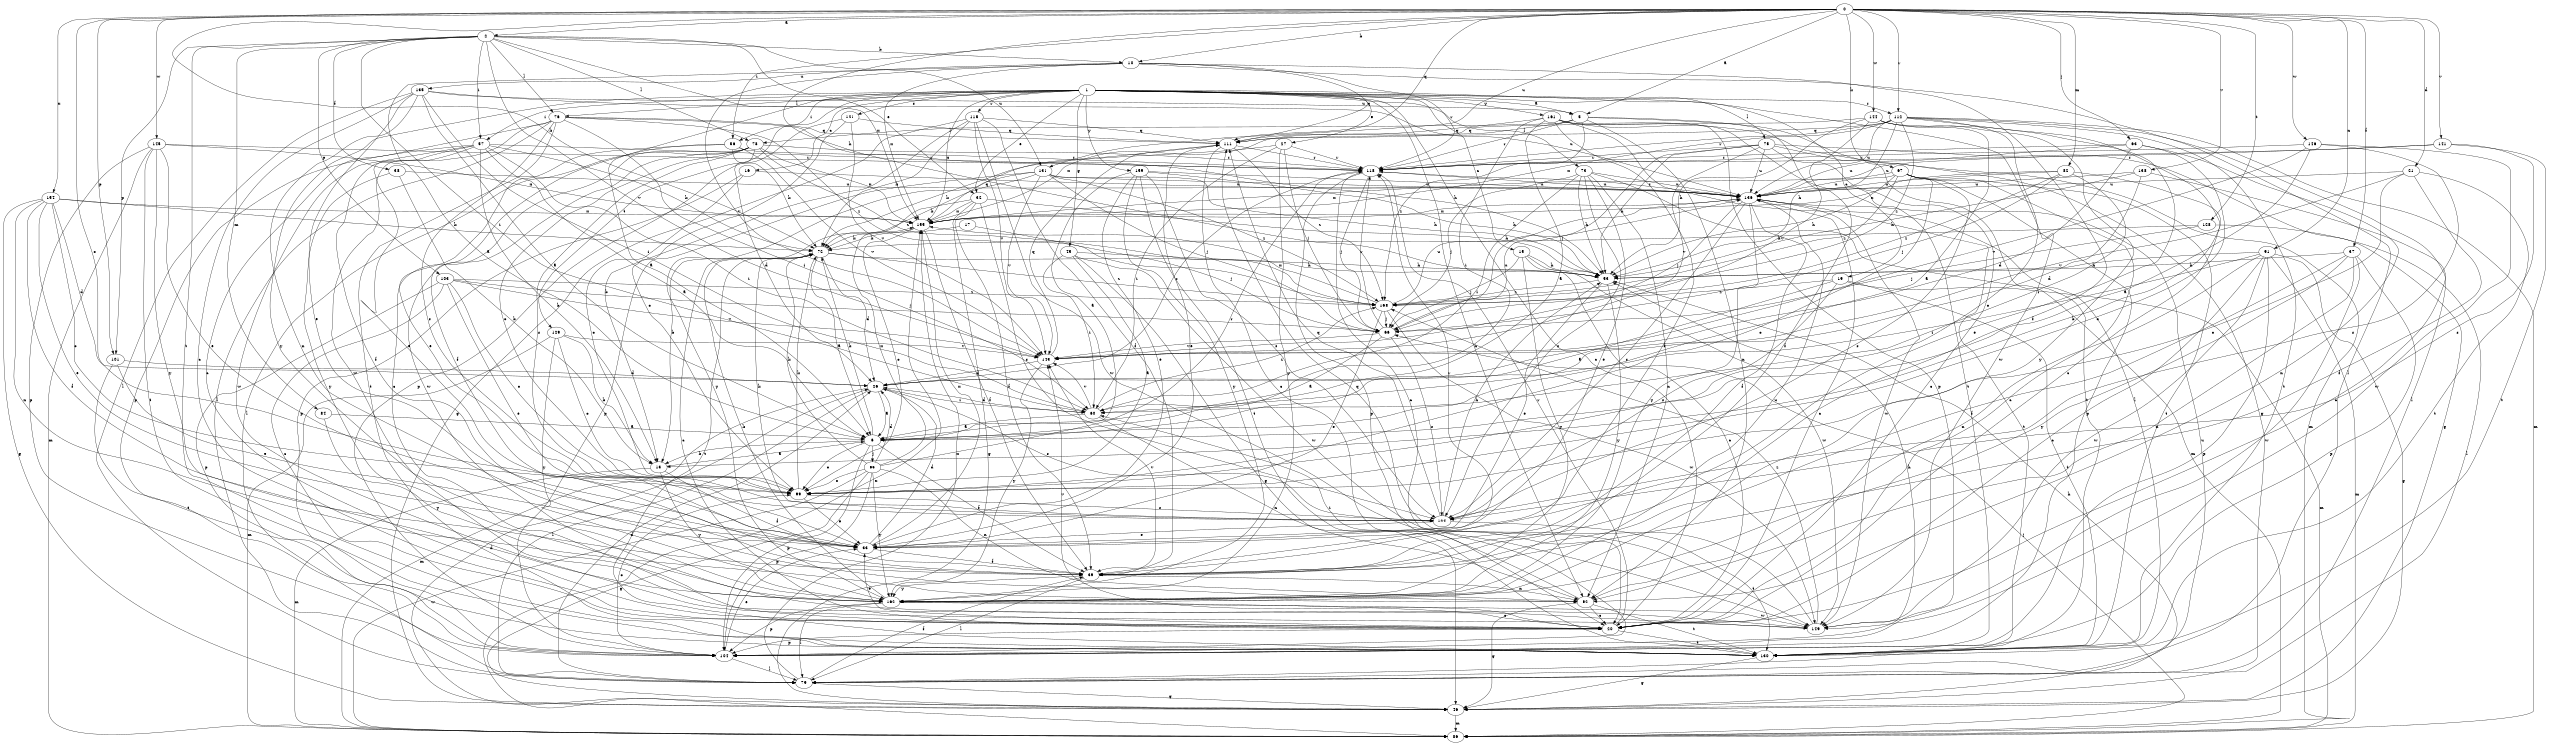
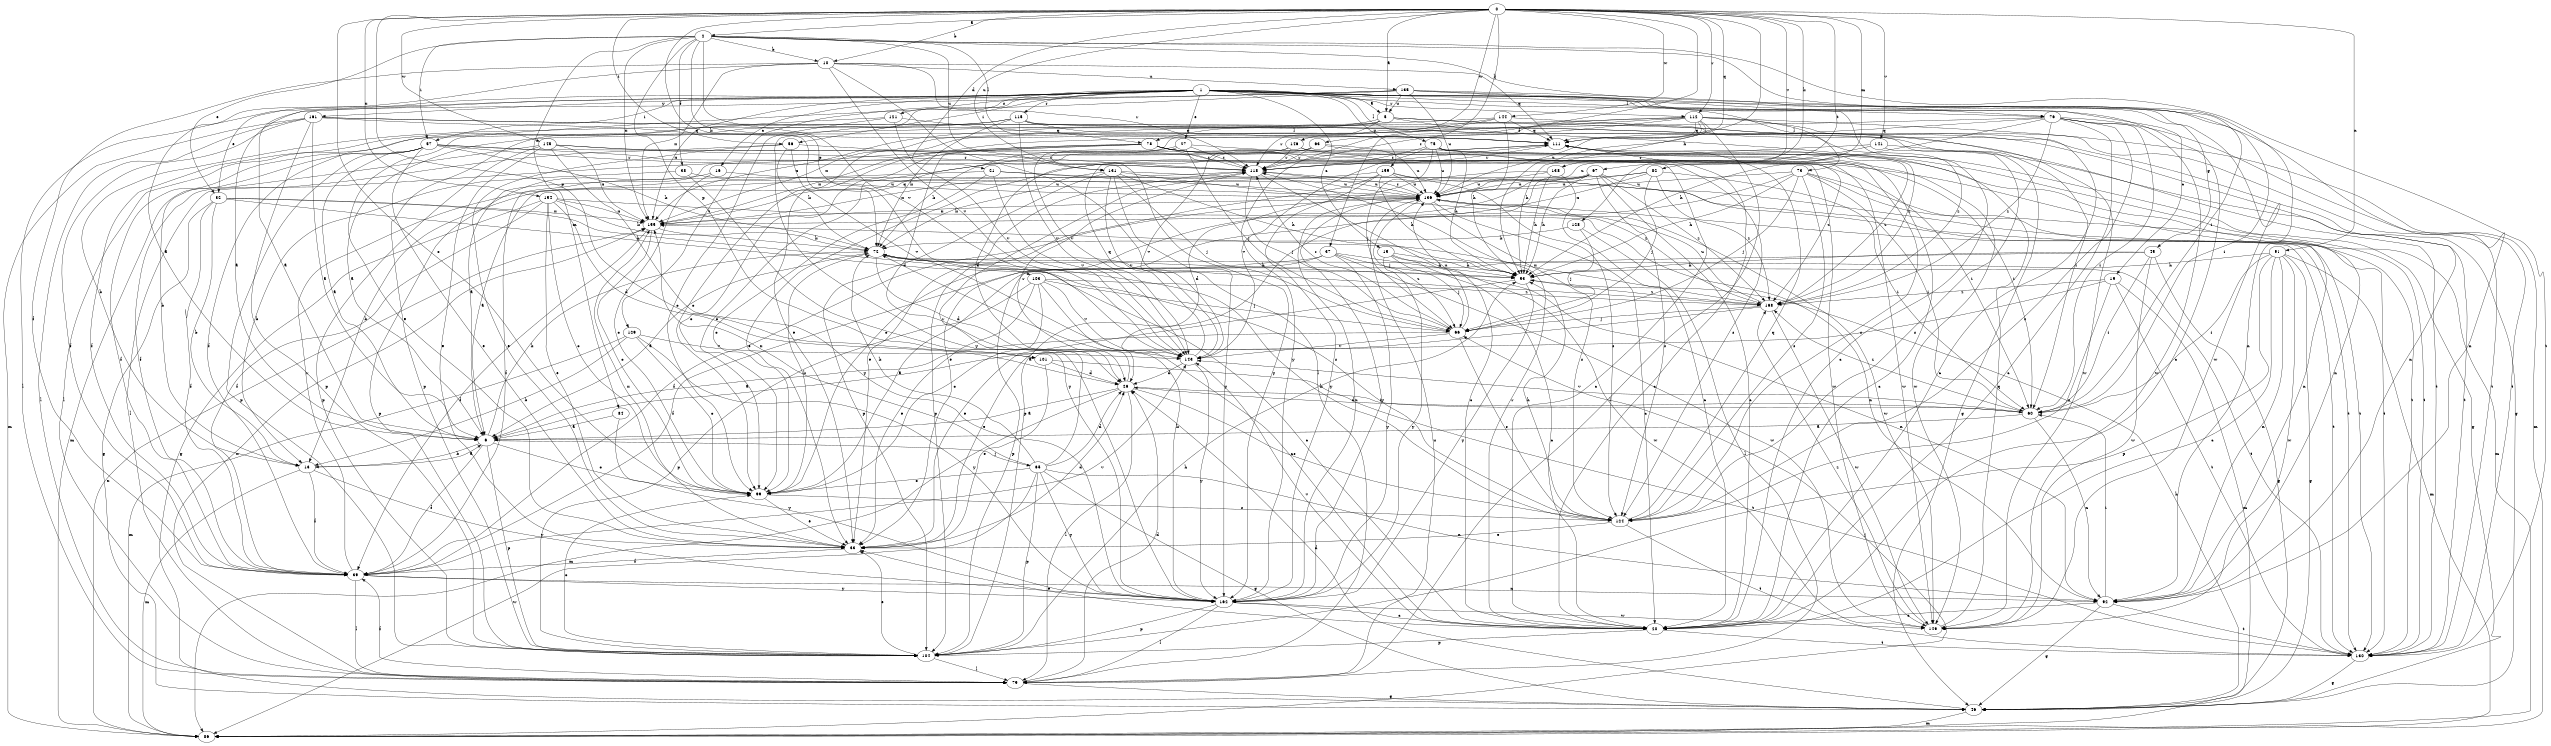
node "17": removed
